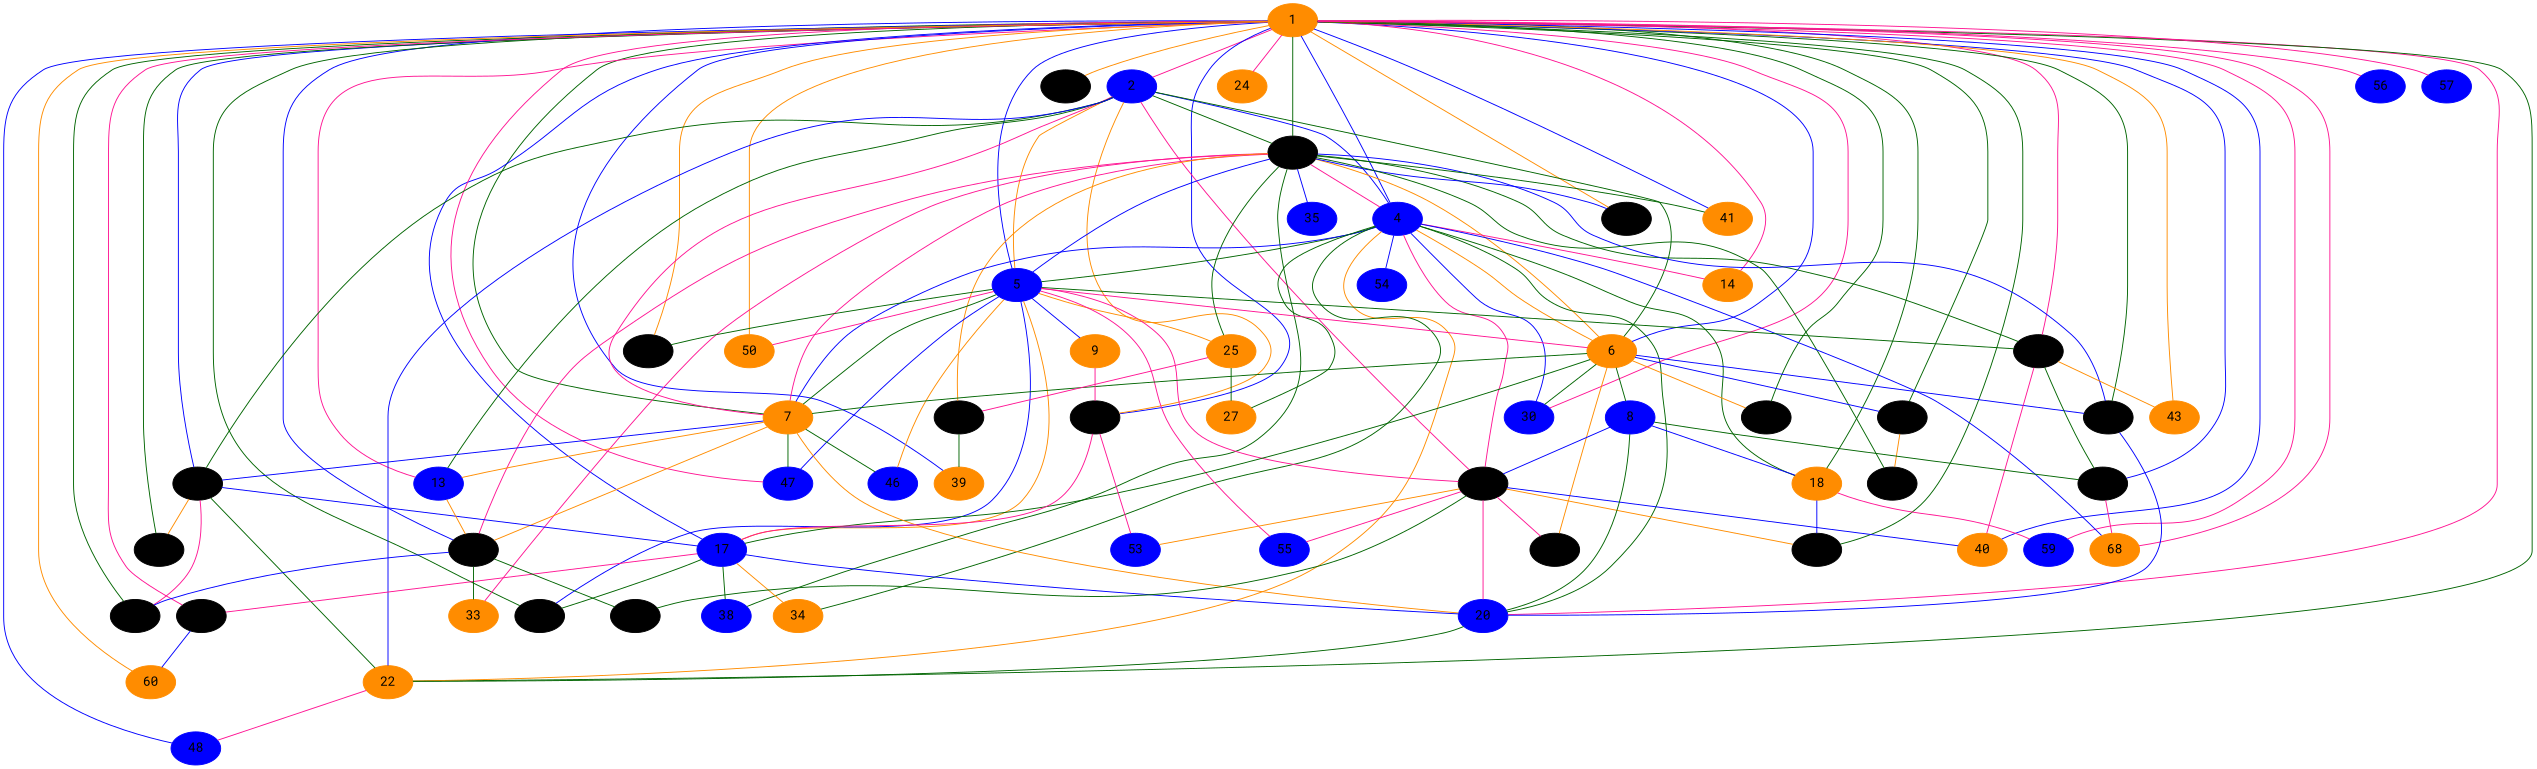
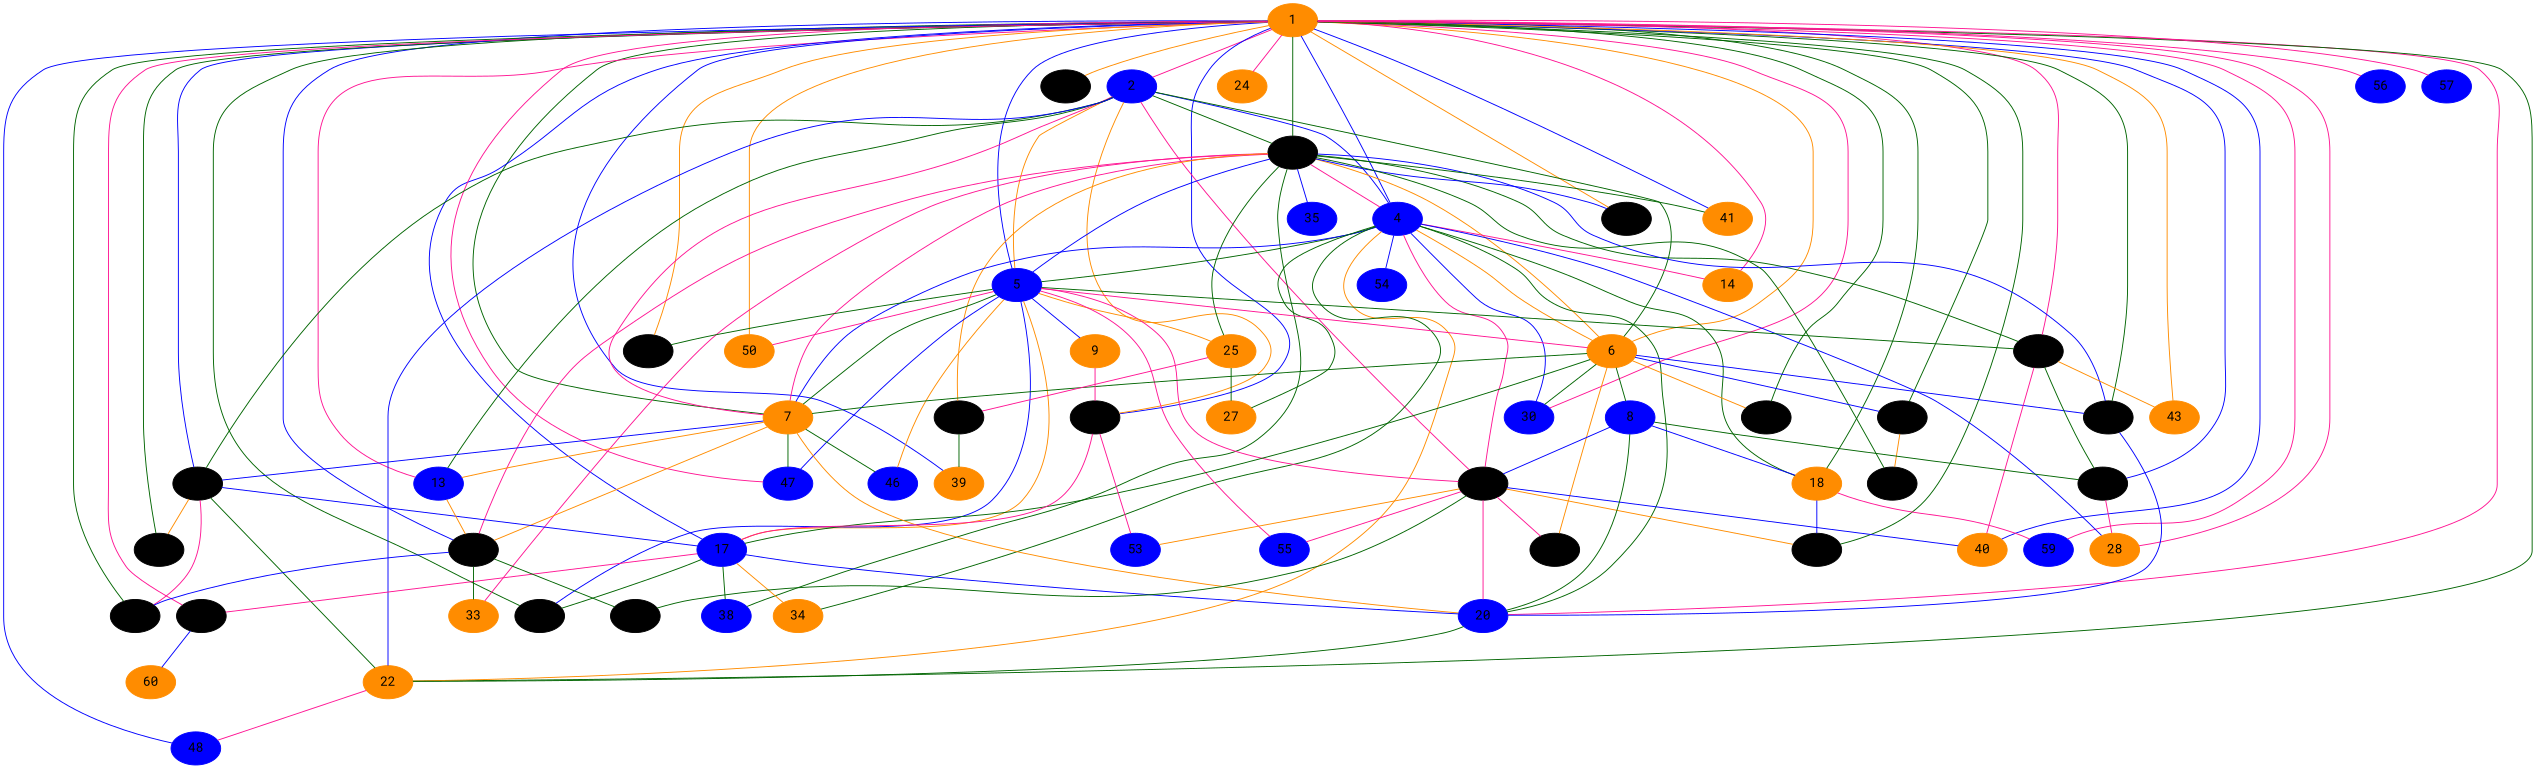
edge "1" -- "60": removed
edge "1" -- "6": color blue -> darkorange
node "68": label "68" -> "28"
